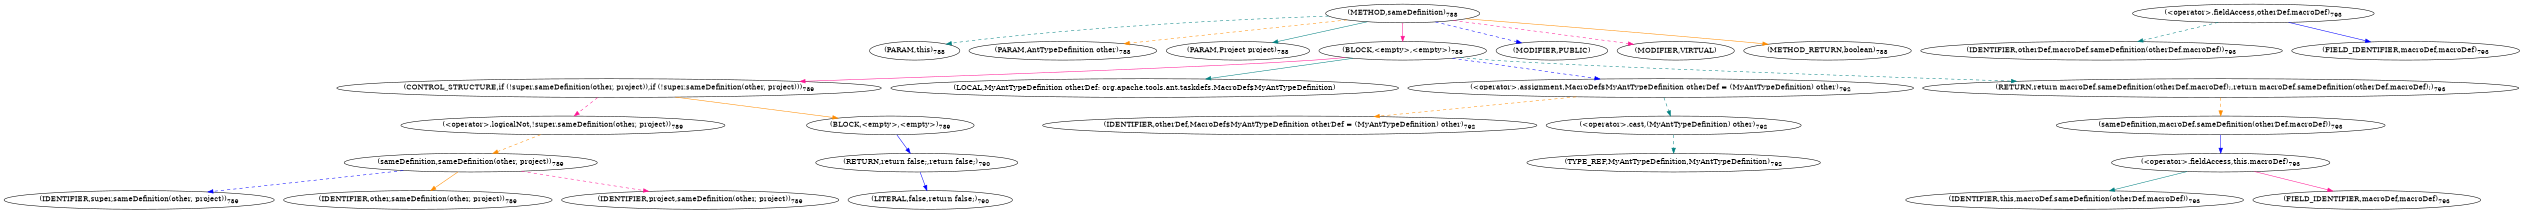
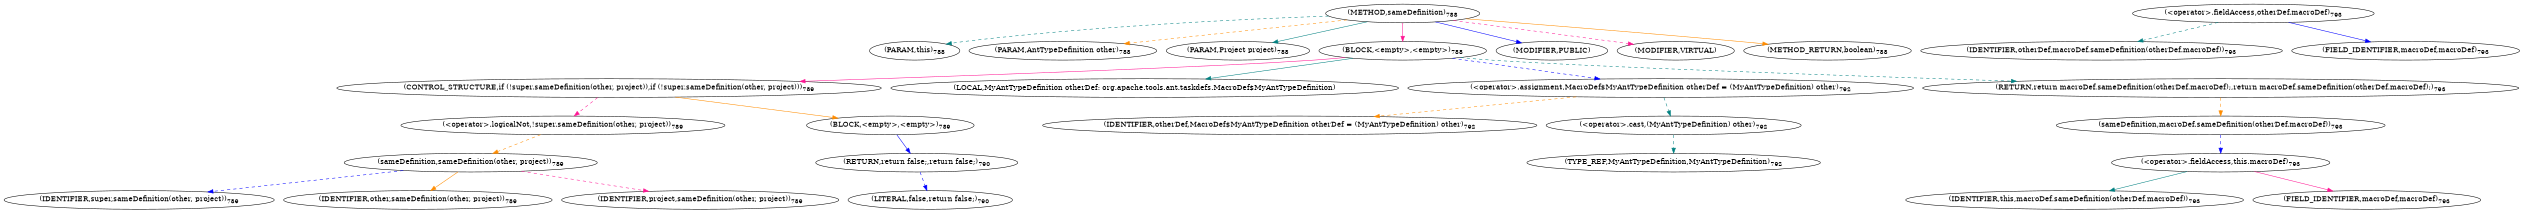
edge "(METHOD,sameDefinition)" -> "(MODIFIER,PUBLIC)": style dashed -> solid
edge "(sameDefinition,macroDef.sameDefinition(otherDef.macroDef))" -> "(<operator>.fieldAccess,this.macroDef)": style solid -> dashed
edge "(RETURN,return false;,return false;)" -> "(LITERAL,false,return false;)": style solid -> dashed
